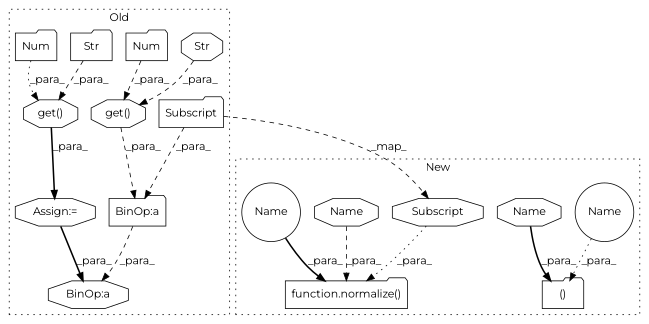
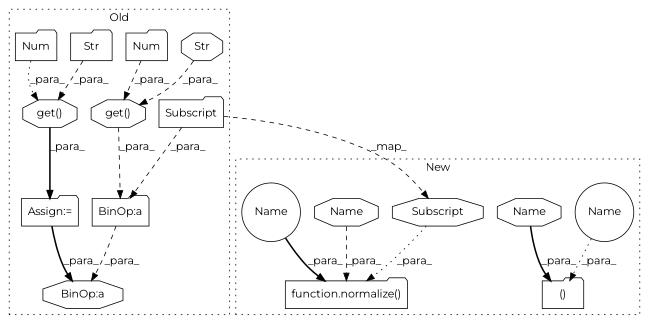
node "Assign:=": shape octagon -> folder
